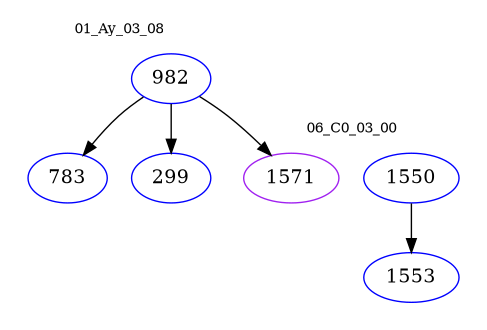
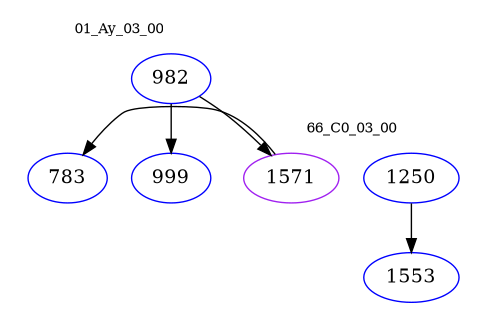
cluster "01_Ay_03_08": label "01_Ay_03_08" -> "01_Ay_03_00"
edge "982" -> "783": now "1571" -> "783"
cluster "06_C0_03_00": label "06_C0_03_00" -> "66_C0_03_00"
node "299": label "299" -> "999"
node "1550": label "1550" -> "1250"
